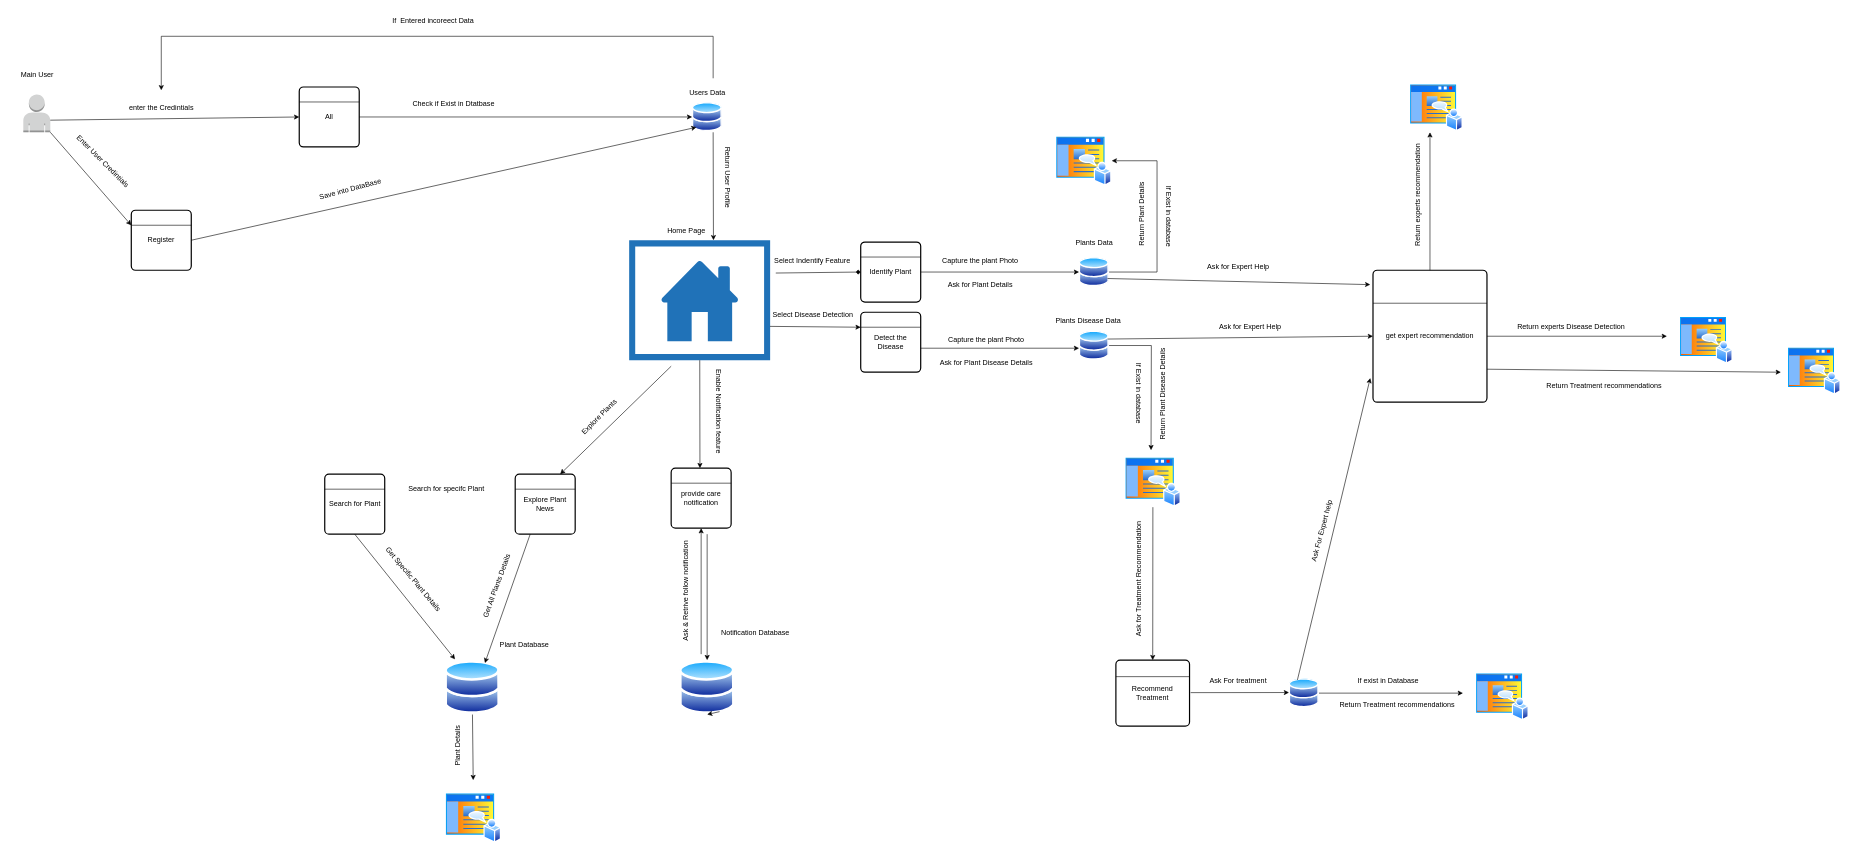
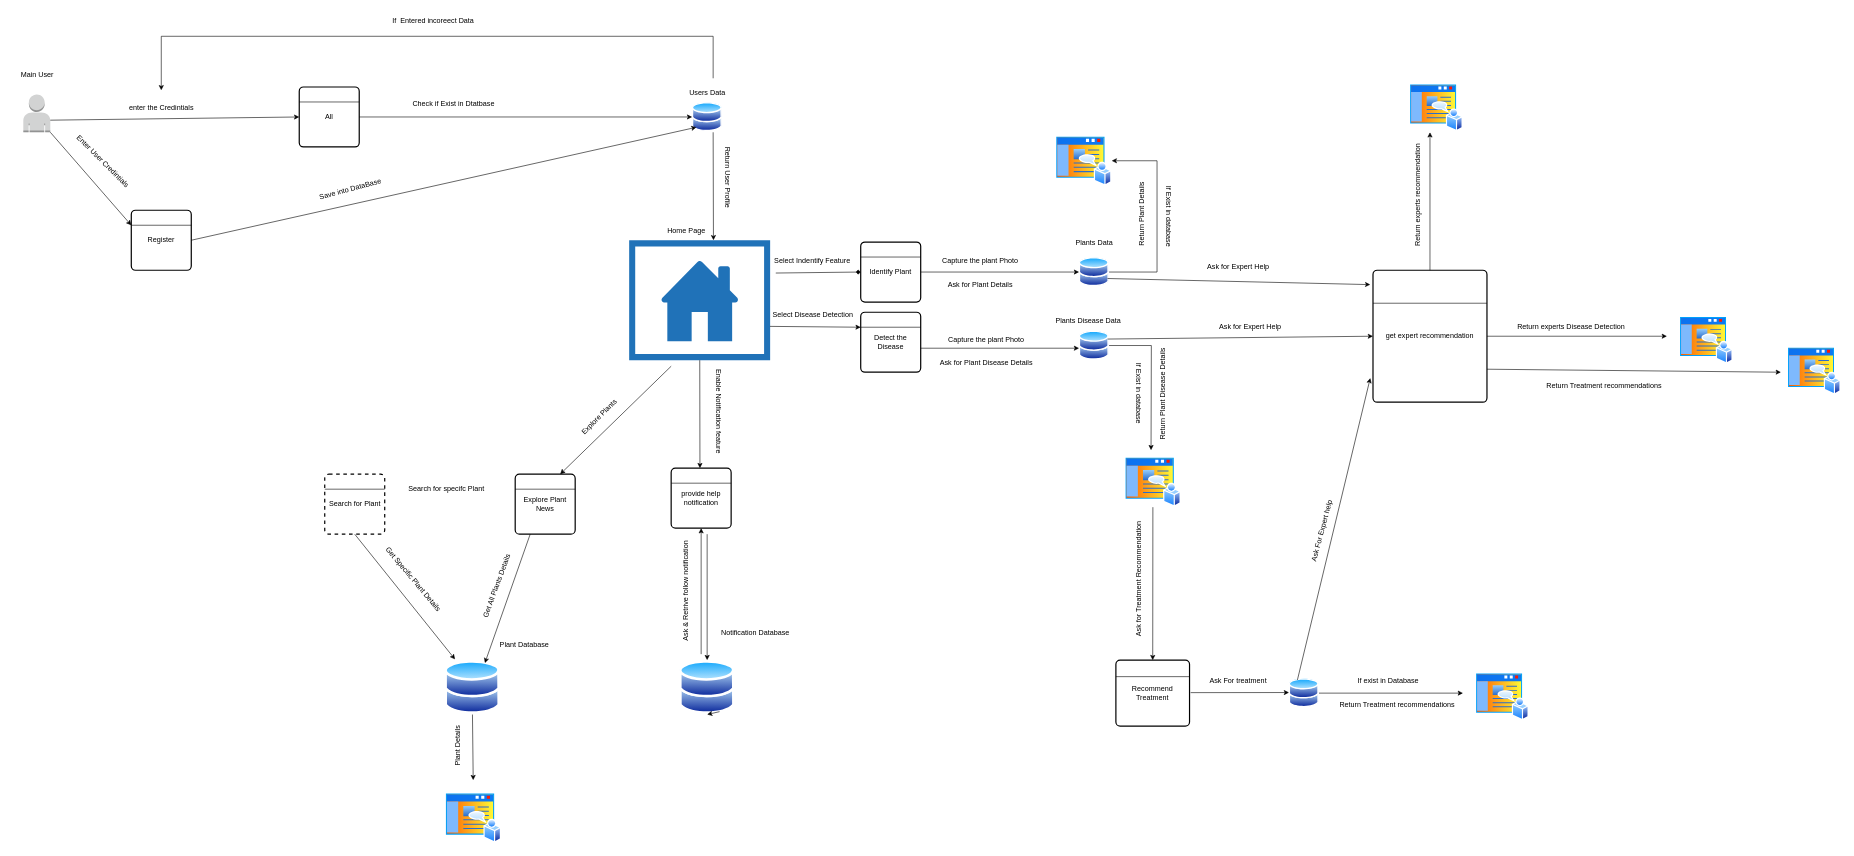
node "provide care notification": label "provide care notification" -> "provide help notification"
node "Search for Plant": style solid -> dashed
